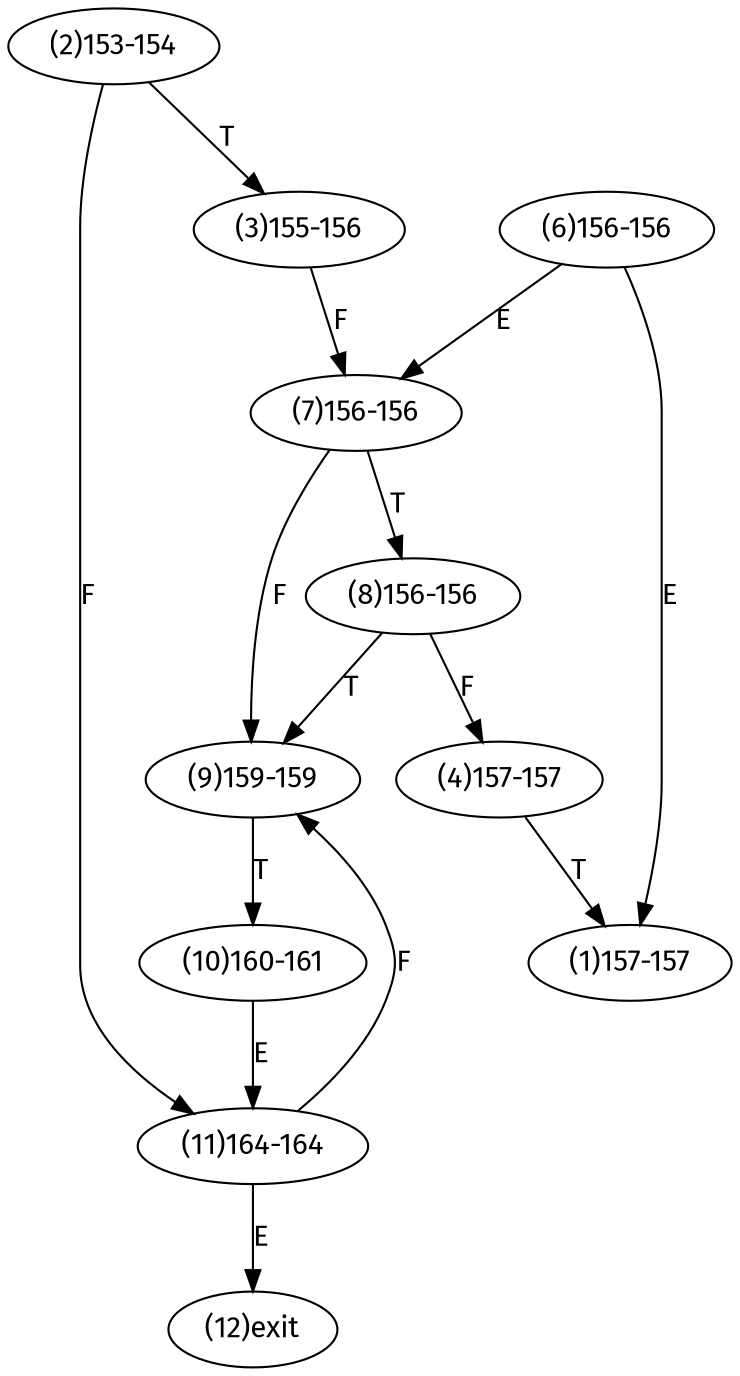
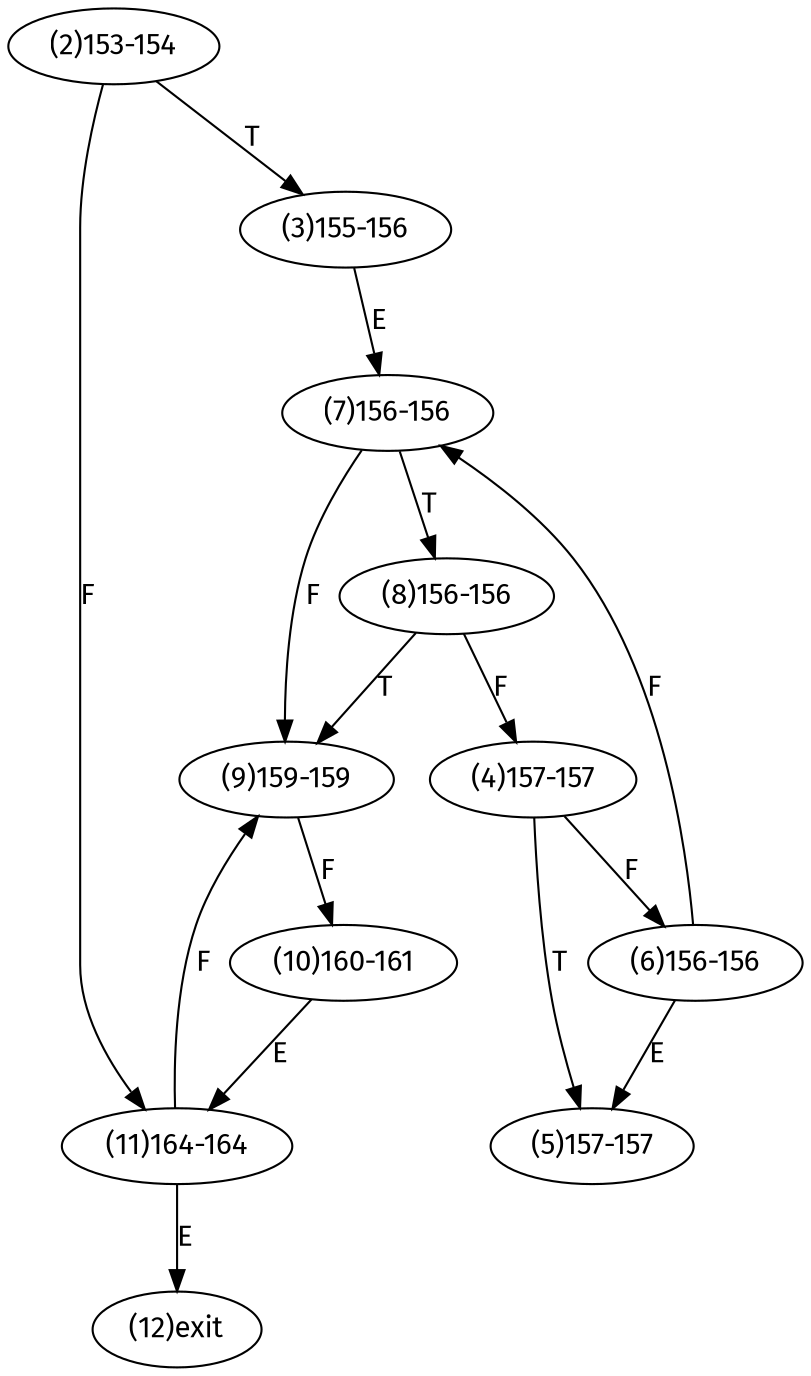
edge "(3)155-156" -> "(7)156-156": label "F" -> "E"
edge "(6)156-156" -> "(7)156-156": label "E" -> "F"
edge "(4)157-157" -> "(6)156-156": added, label "F"
edge "(9)159-159" -> "(10)160-161": label "T" -> "F"
node "(1)157-157": label "(1)157-157" -> "(5)157-157"
